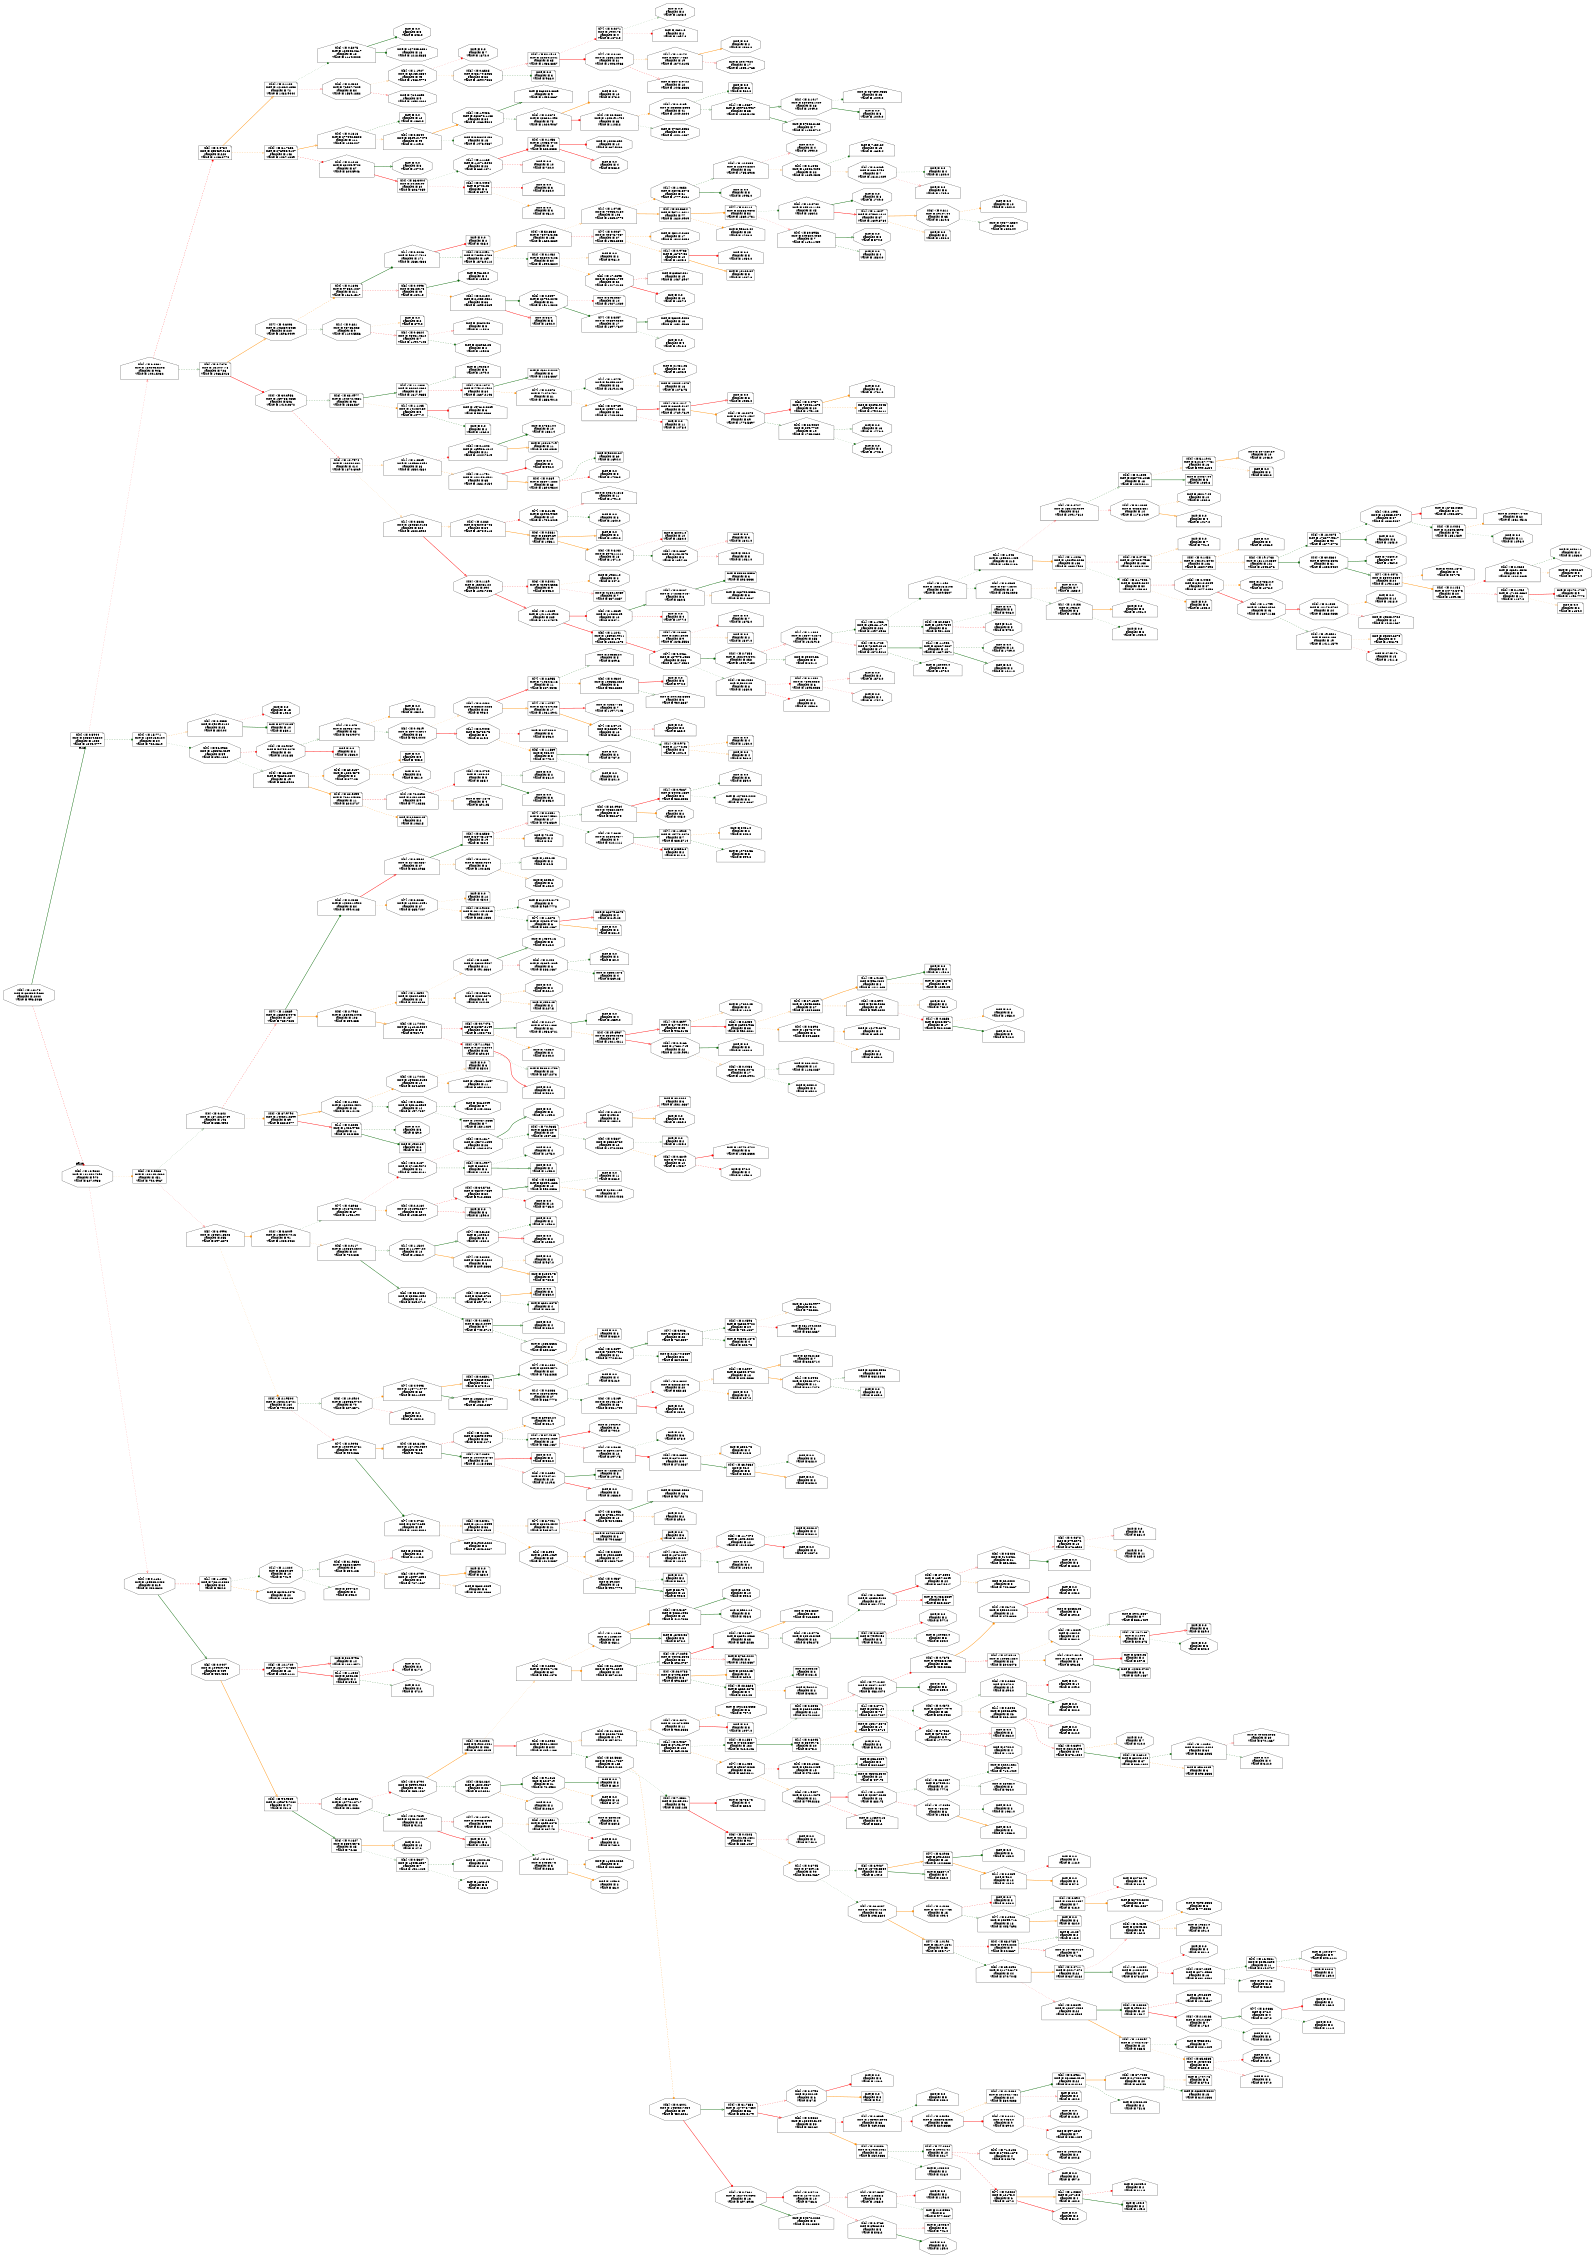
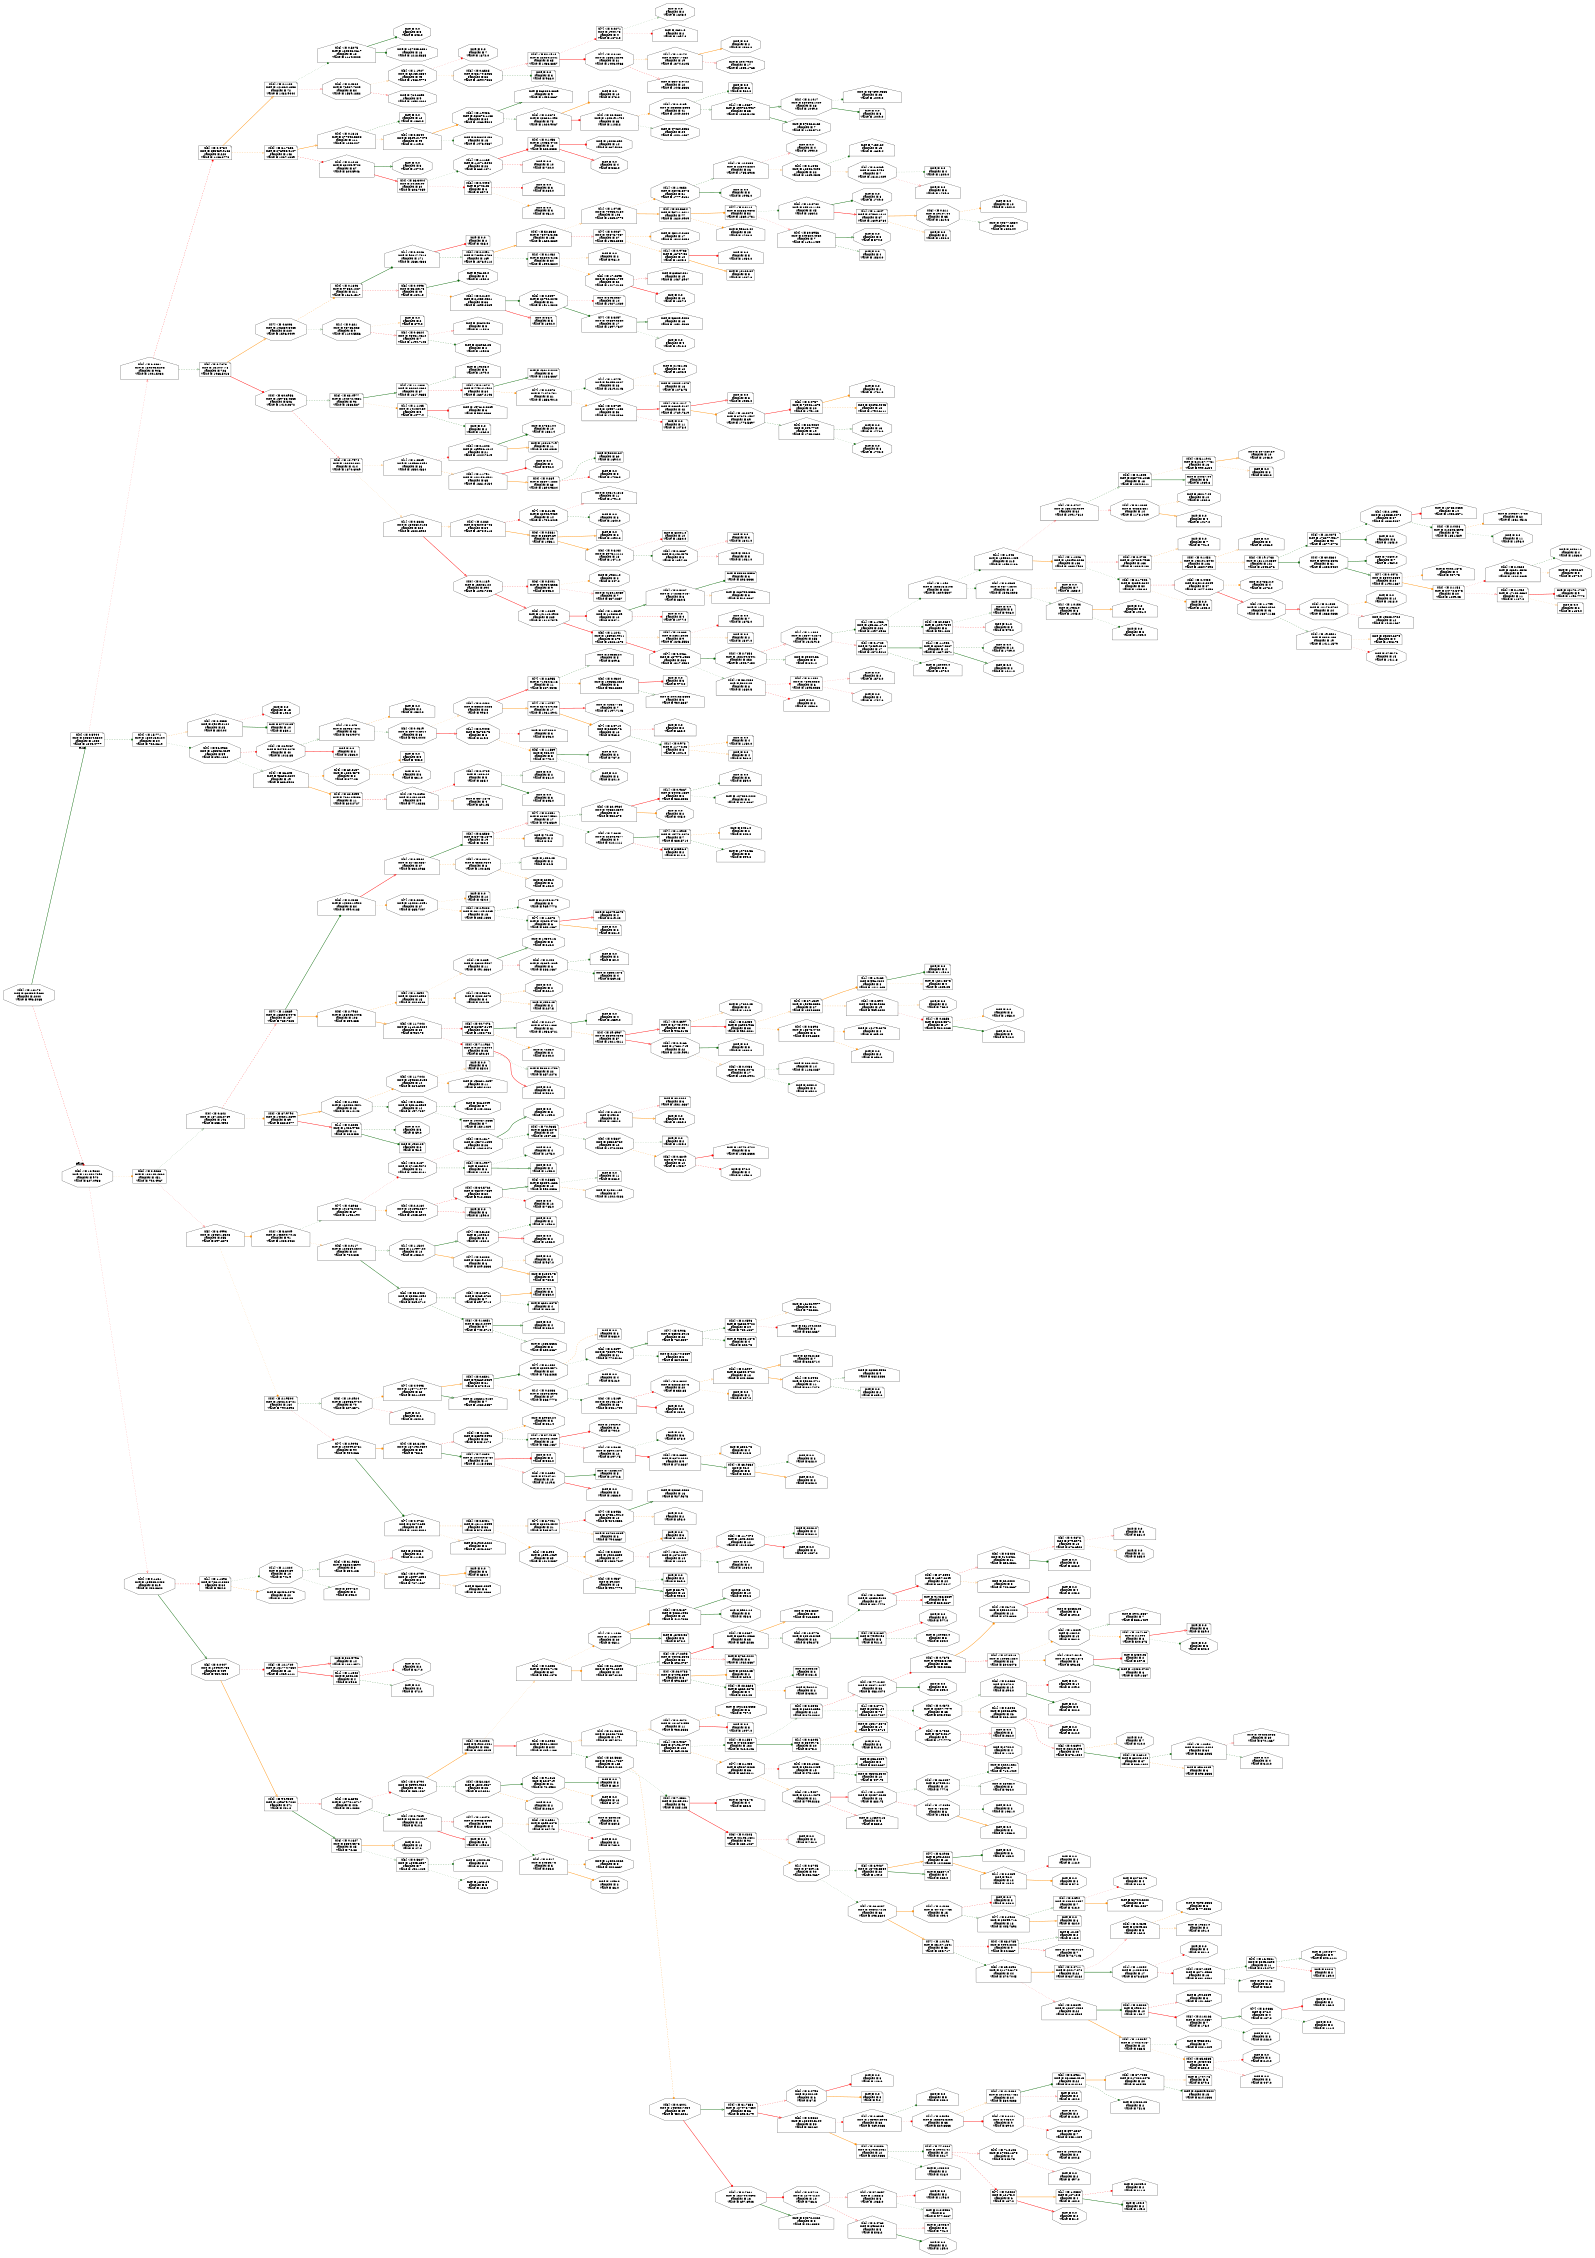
node "mse = 324330.25 samples = 2 value = 1062.5": removed
